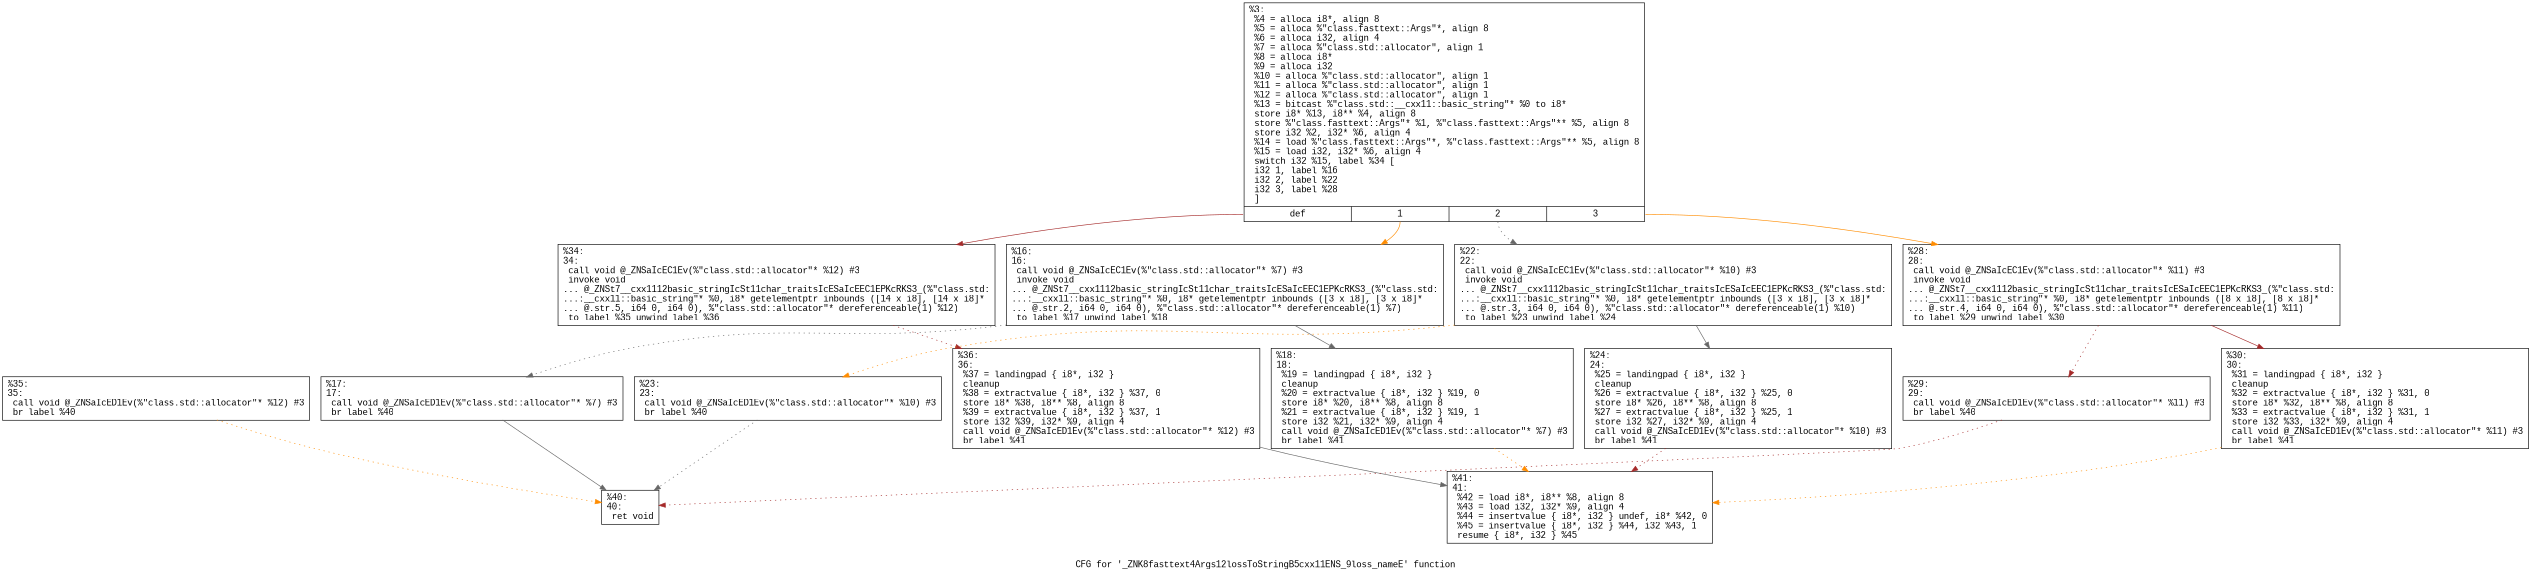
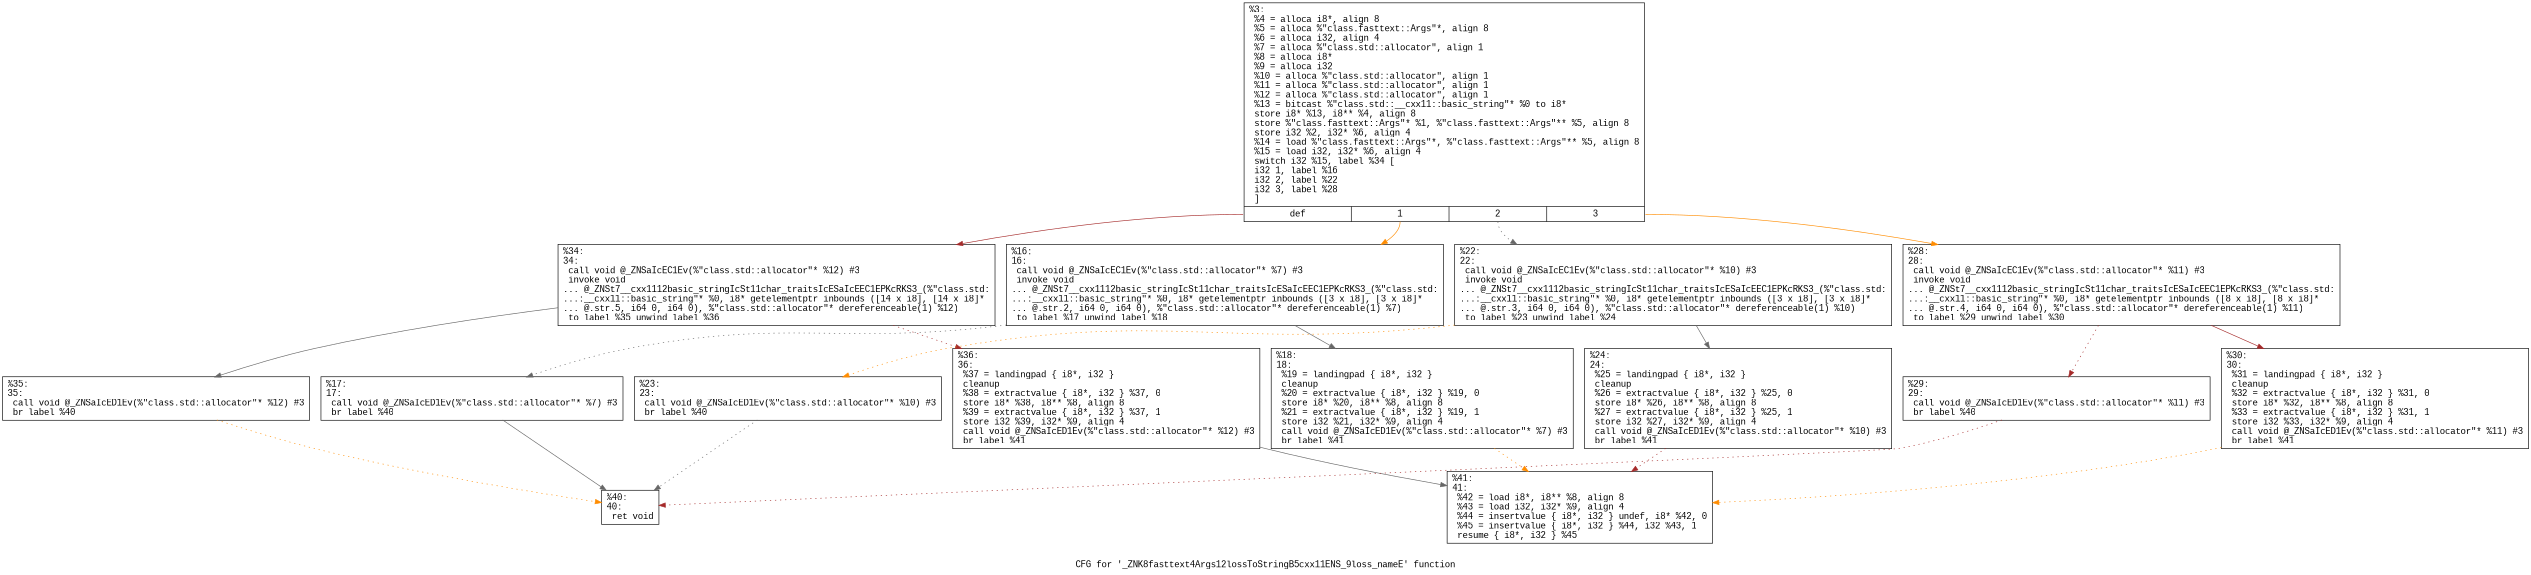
edge "%34:" -> "%35:": added
